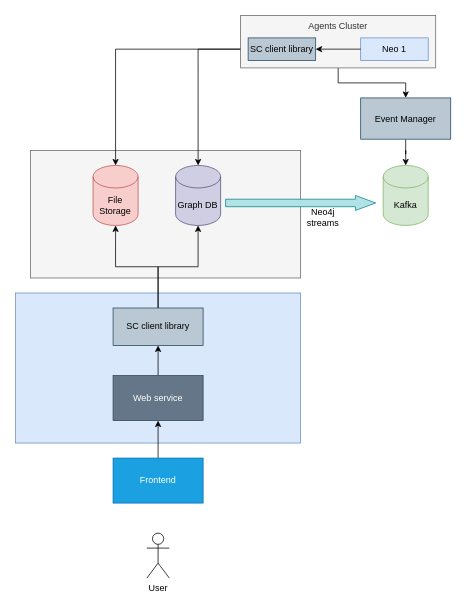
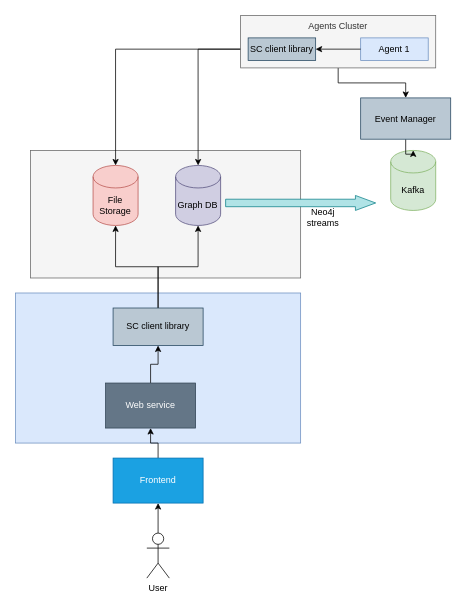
node "Neo 1": label "Neo 1" -> "Agent 1"
node "Kafka": moved (405, 195) -> (413, 180)
node "Web service": moved (158, 398) -> (150, 405)
edge "User" -> "Frontend": added
